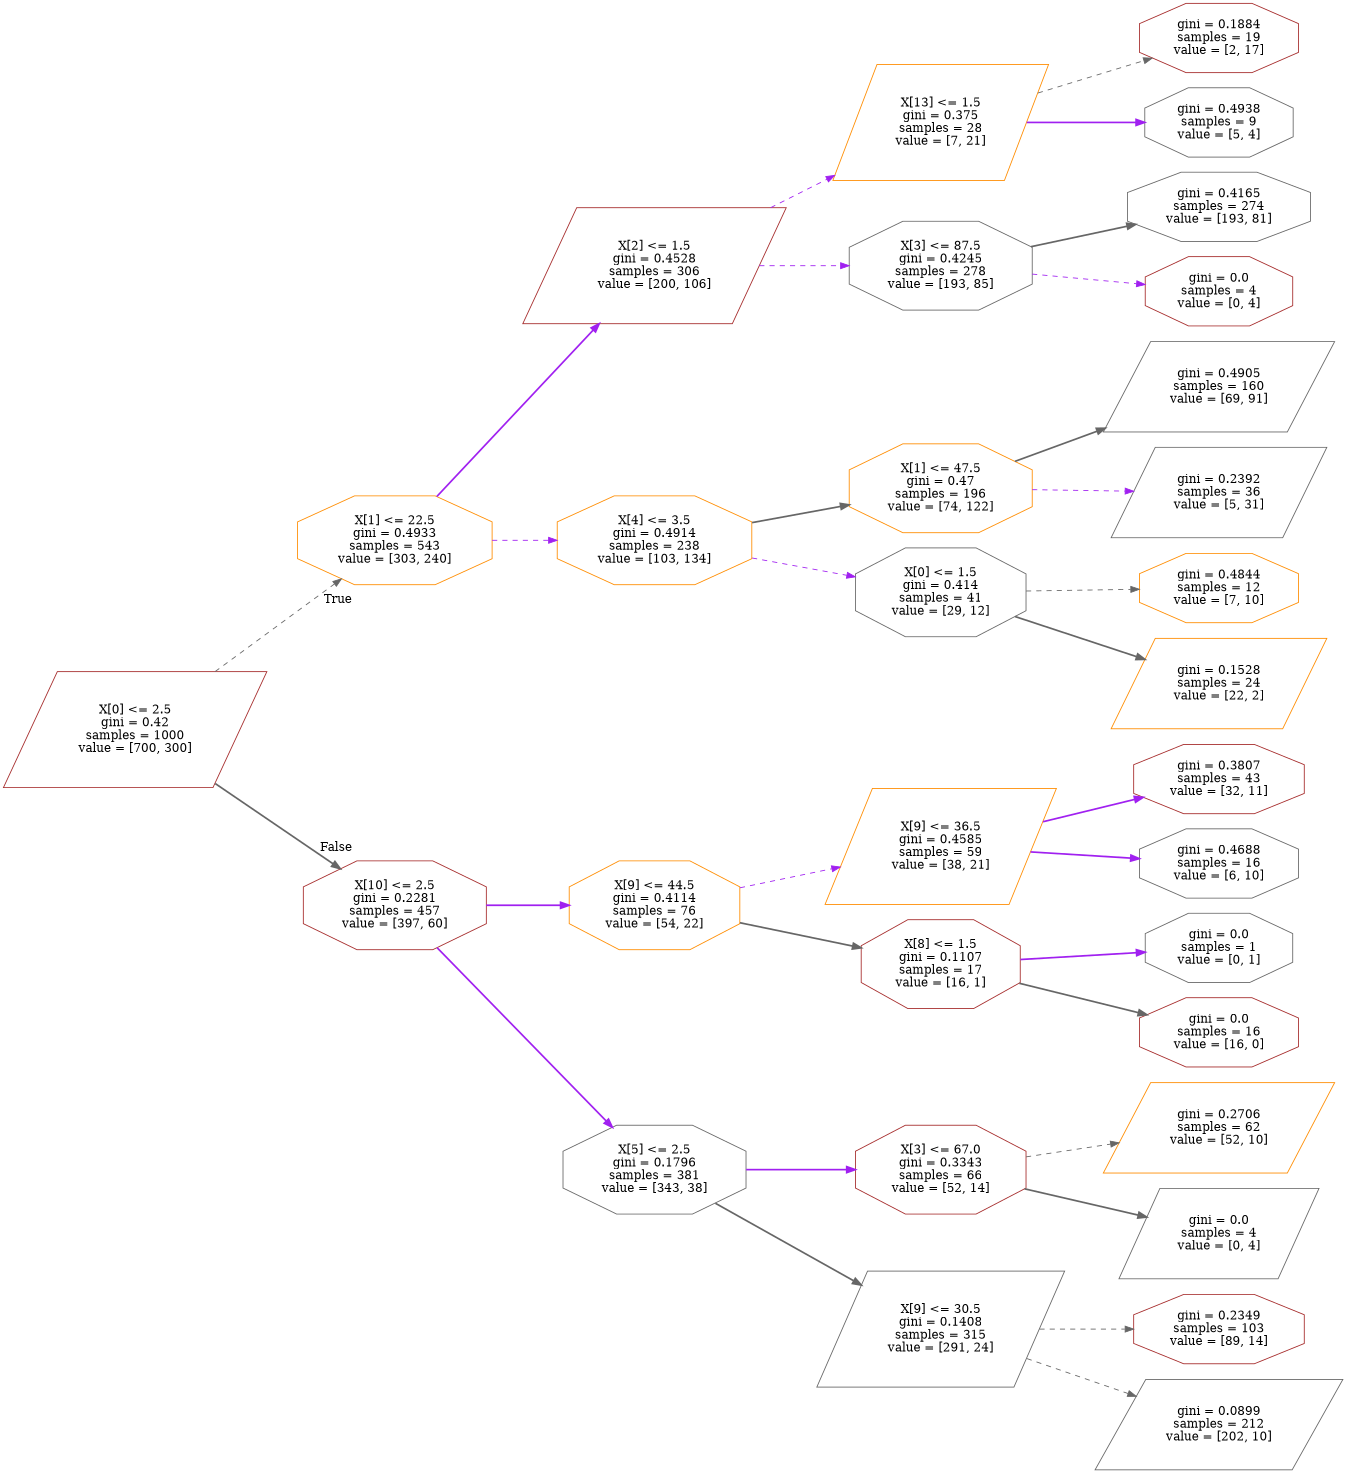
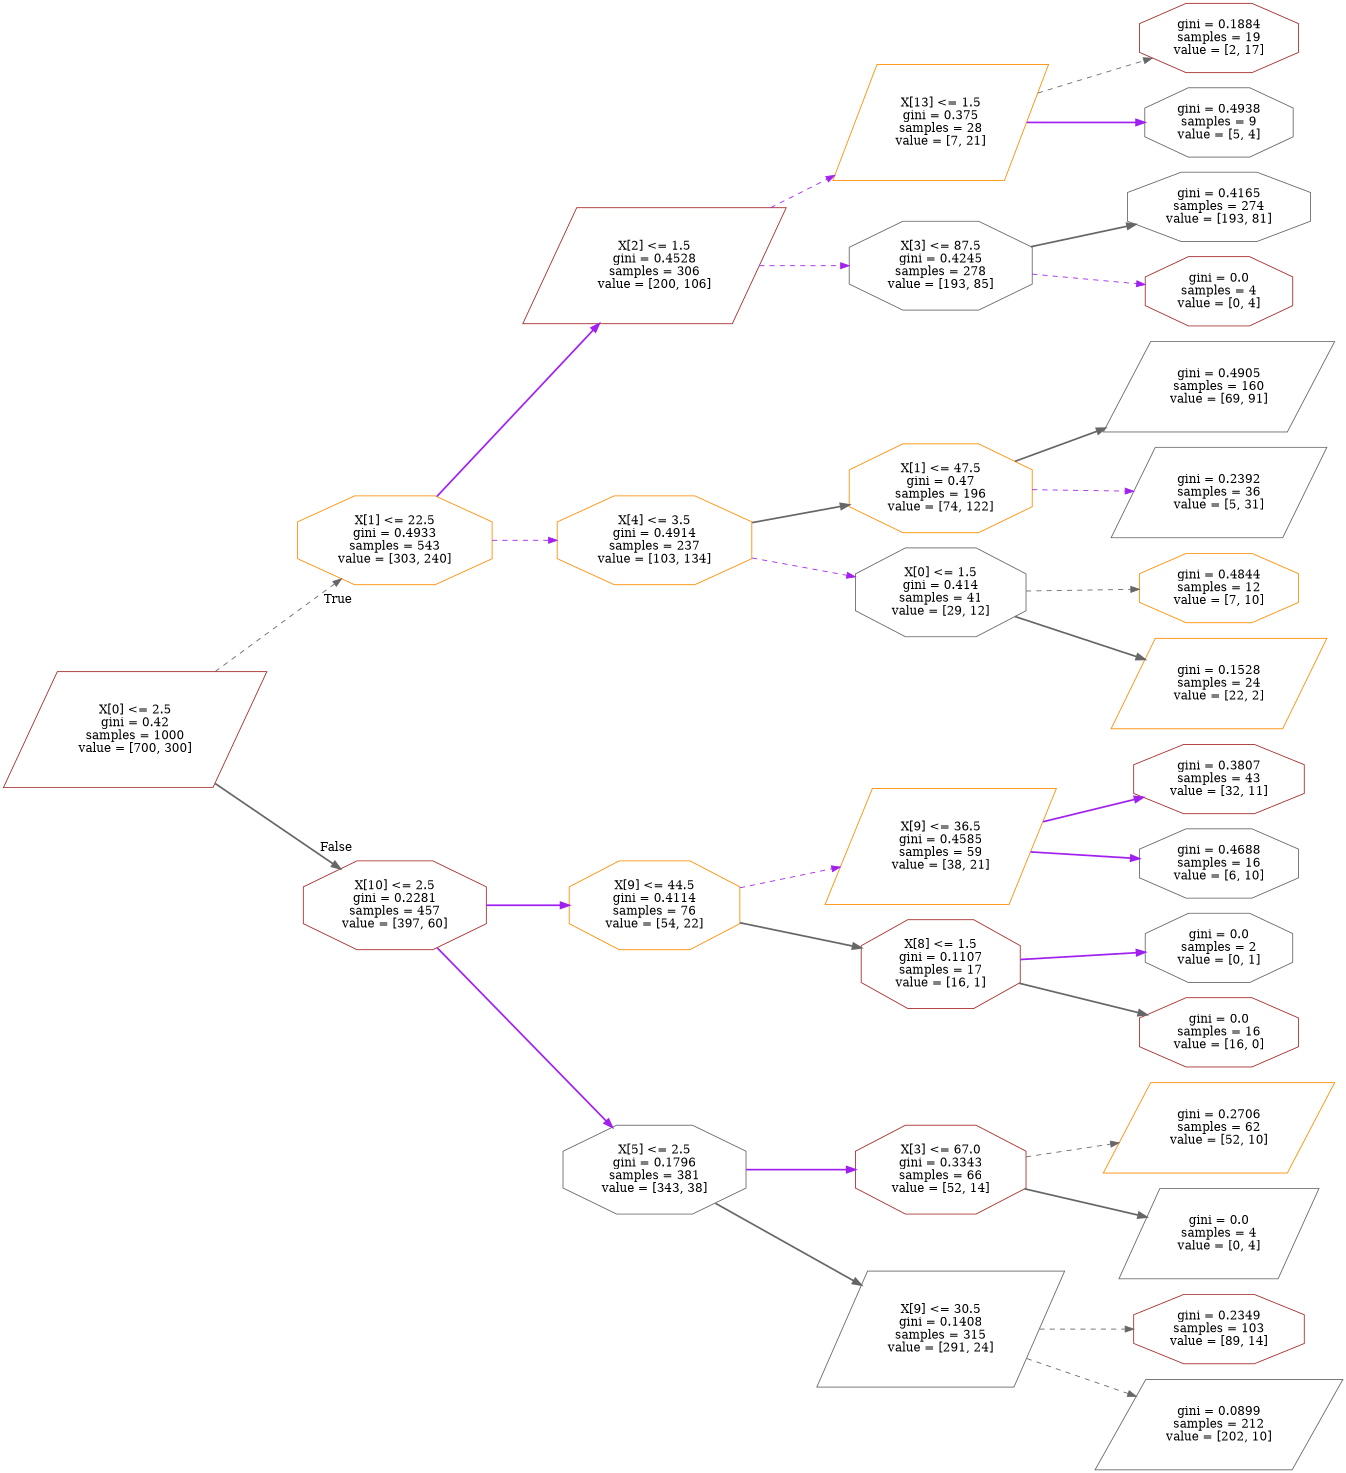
node "X[4] <= 3.5 gini = 0.4914 samples = 238 value = [103, 134]": label "X[4] <= 3.5 gini = 0.4914 samples = 238 value = [103, 134]" -> "X[4] <= 3.5 gini = 0.4914 samples = 237 value = [103, 134]"
node "gini = 0.0 samples = 1 value = [0, 1]": label "gini = 0.0 samples = 1 value = [0, 1]" -> "gini = 0.0 samples = 2 value = [0, 1]"
